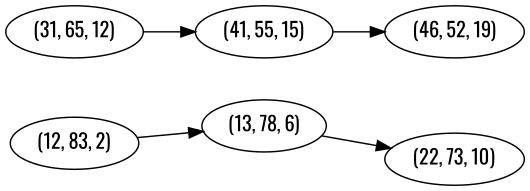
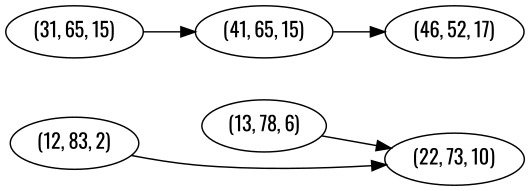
node "(31, 65, 12)": label "(31, 65, 12)" -> "(31, 65, 15)"
node "(41, 55, 15)": label "(41, 55, 15)" -> "(41, 65, 15)"
node "(46, 52, 19)": label "(46, 52, 19)" -> "(46, 52, 17)"
edge "(12, 83, 2)" -> "(13, 78, 6)": now "(12, 83, 2)" -> "(22, 73, 10)"
